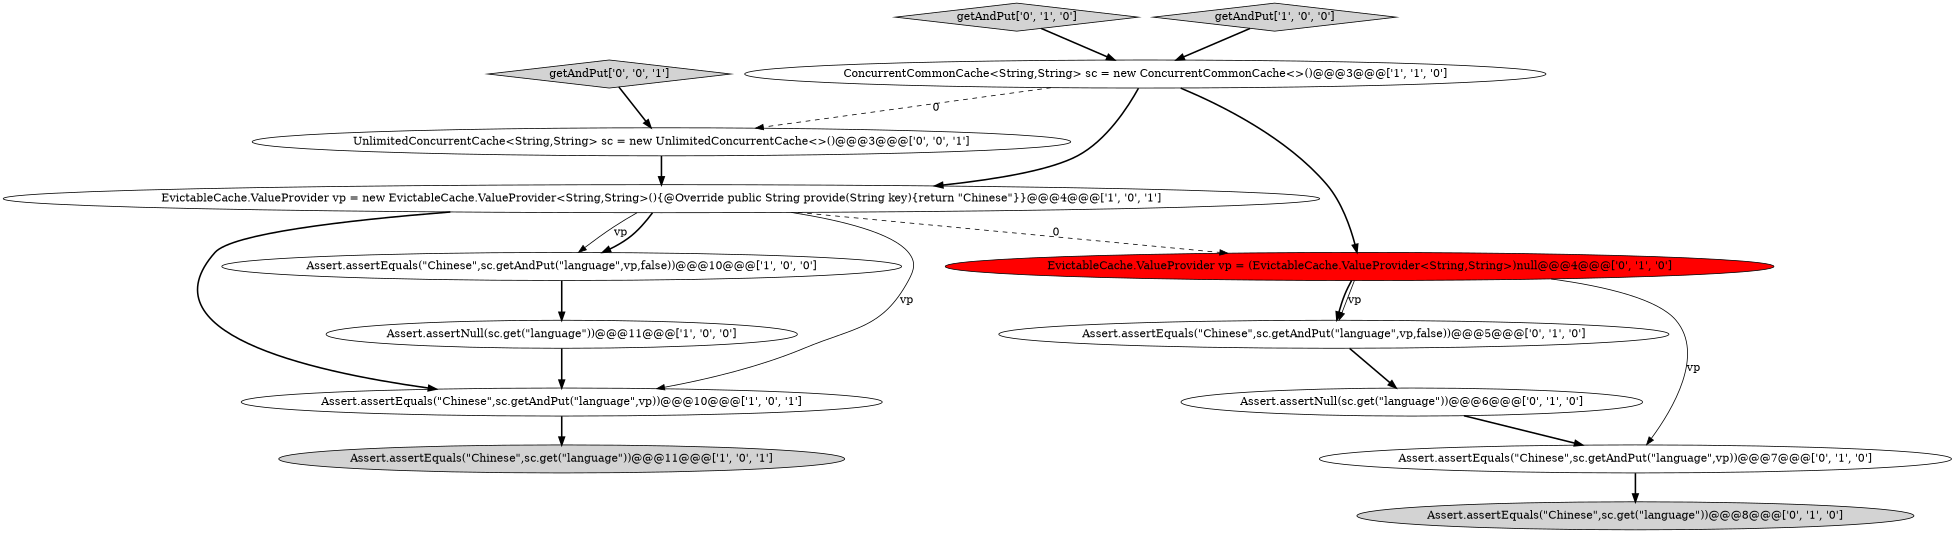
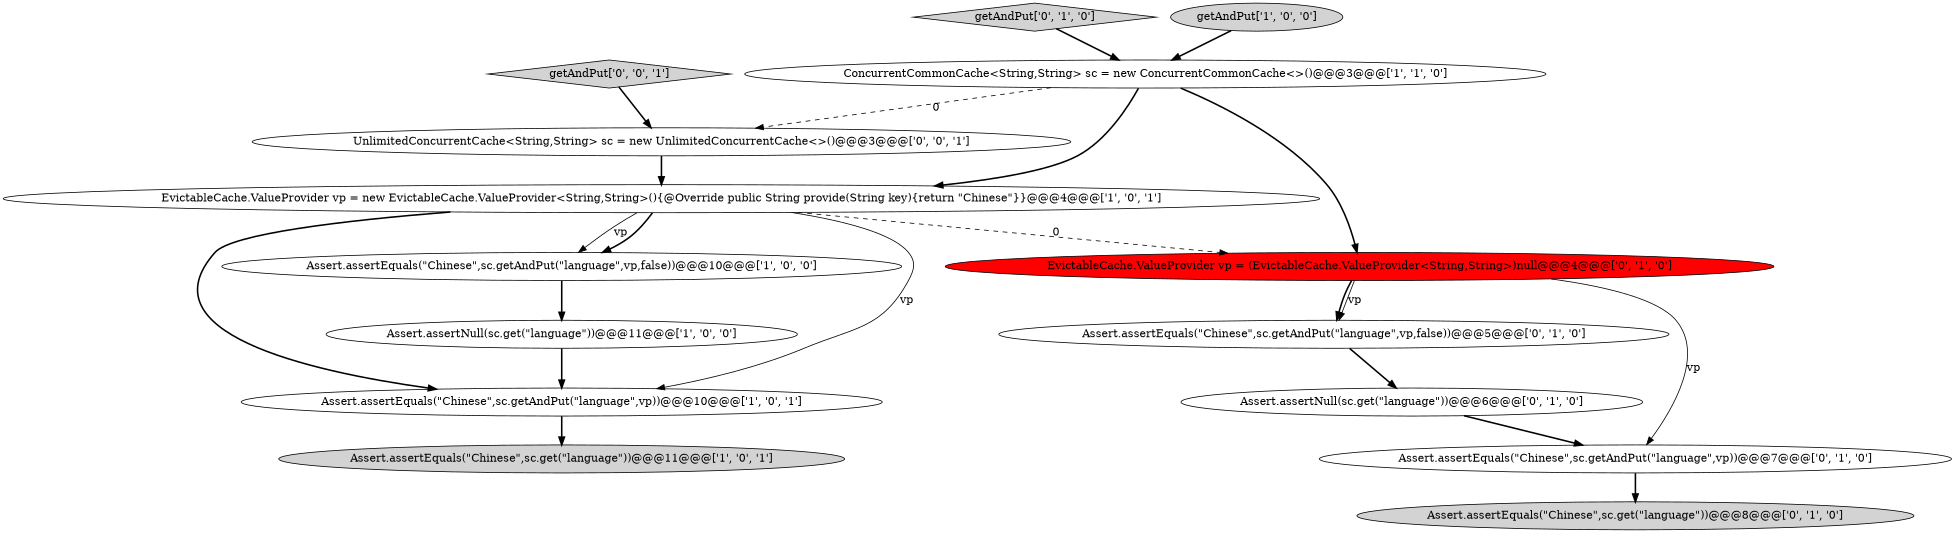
node "getAndPut['1', '0', '0']": shape diamond -> ellipse
